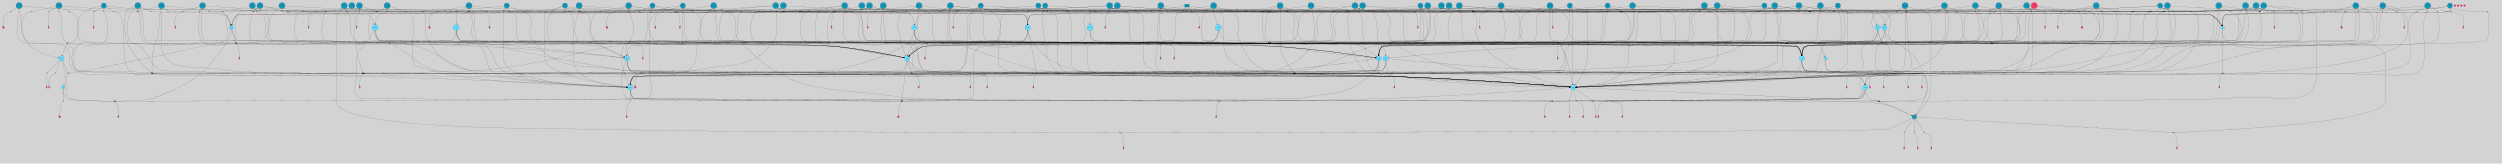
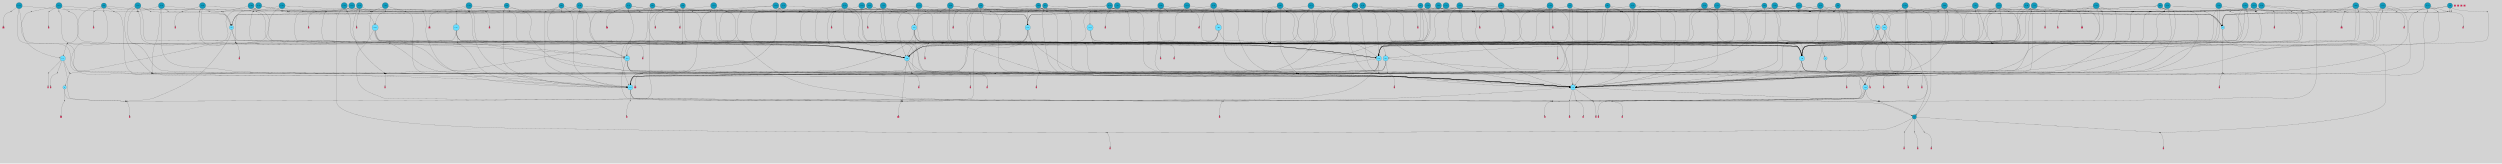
node "T1125": shape box -> circle
node "T1118": fillcolor #ff3366 -> #1199bb
